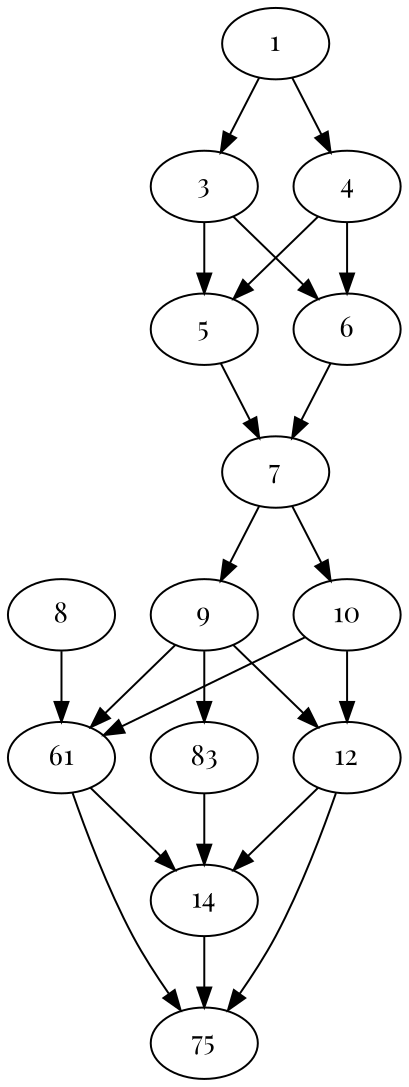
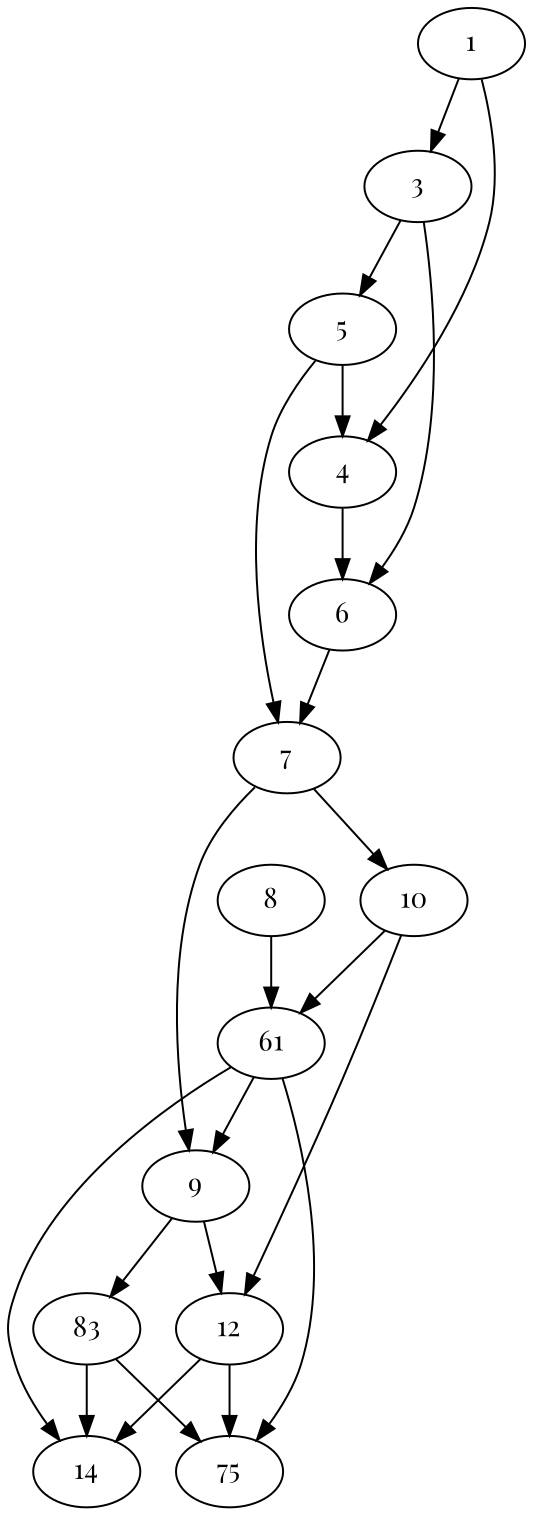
edge "4" -> "5": reversed
edge "9" -> "61": reversed
edge "14" -> "75": now "83" -> "75"
